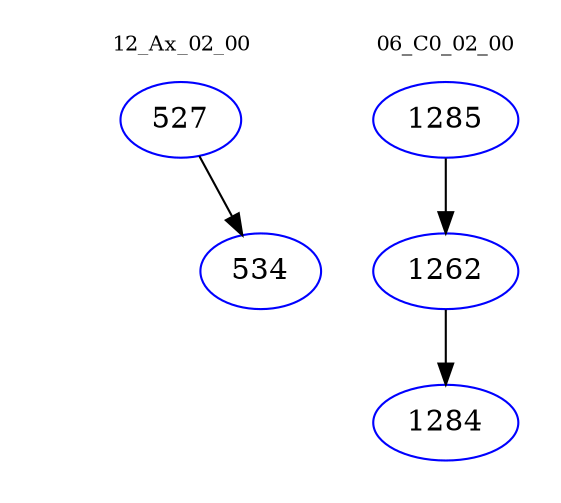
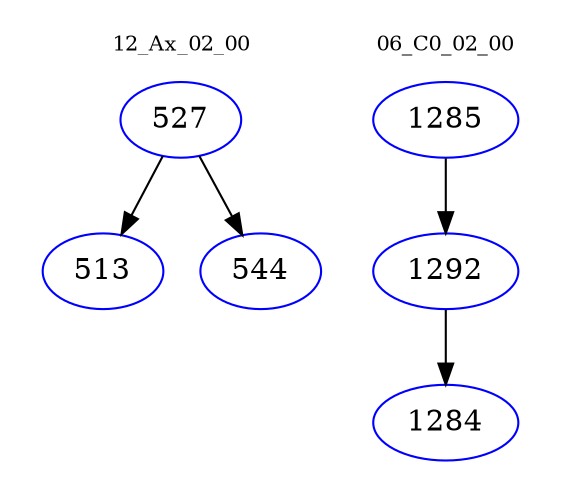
node "513": added
node "534": label "534" -> "544"
node "1262": label "1262" -> "1292"
